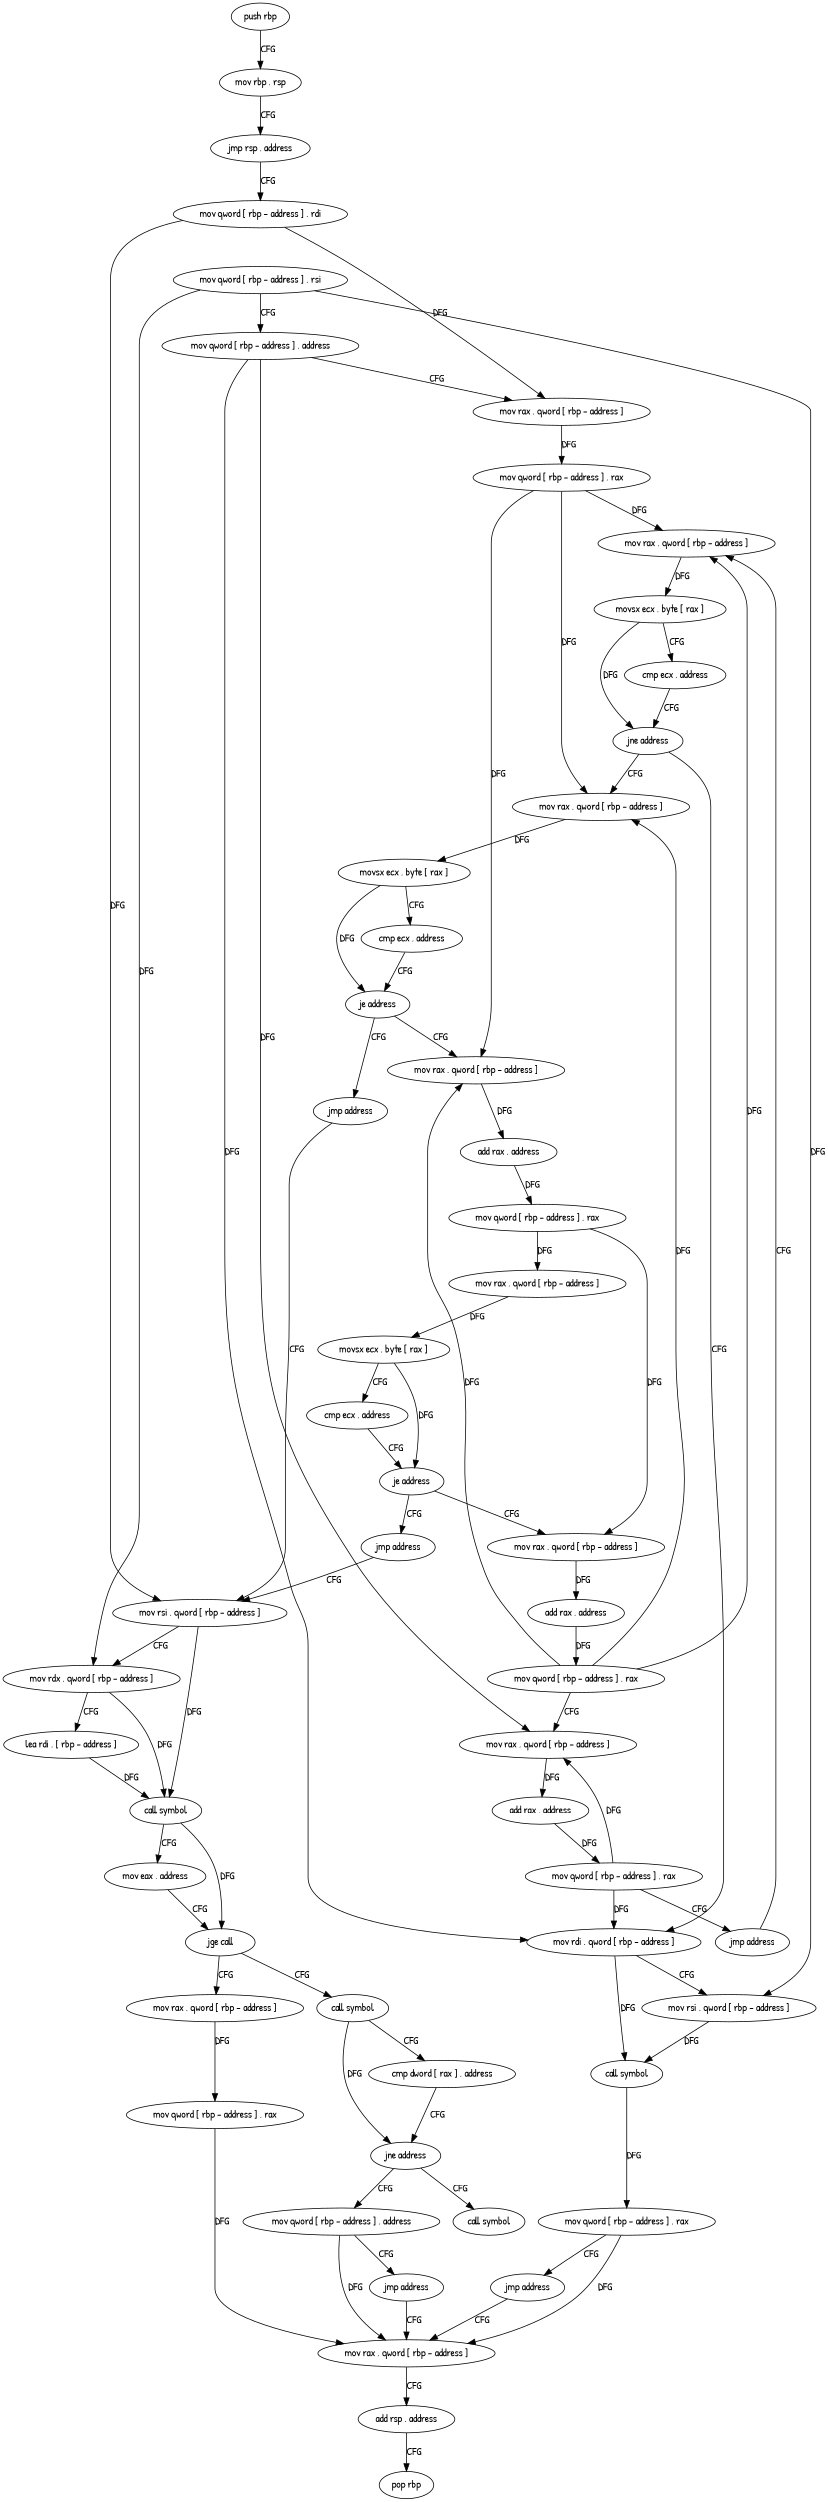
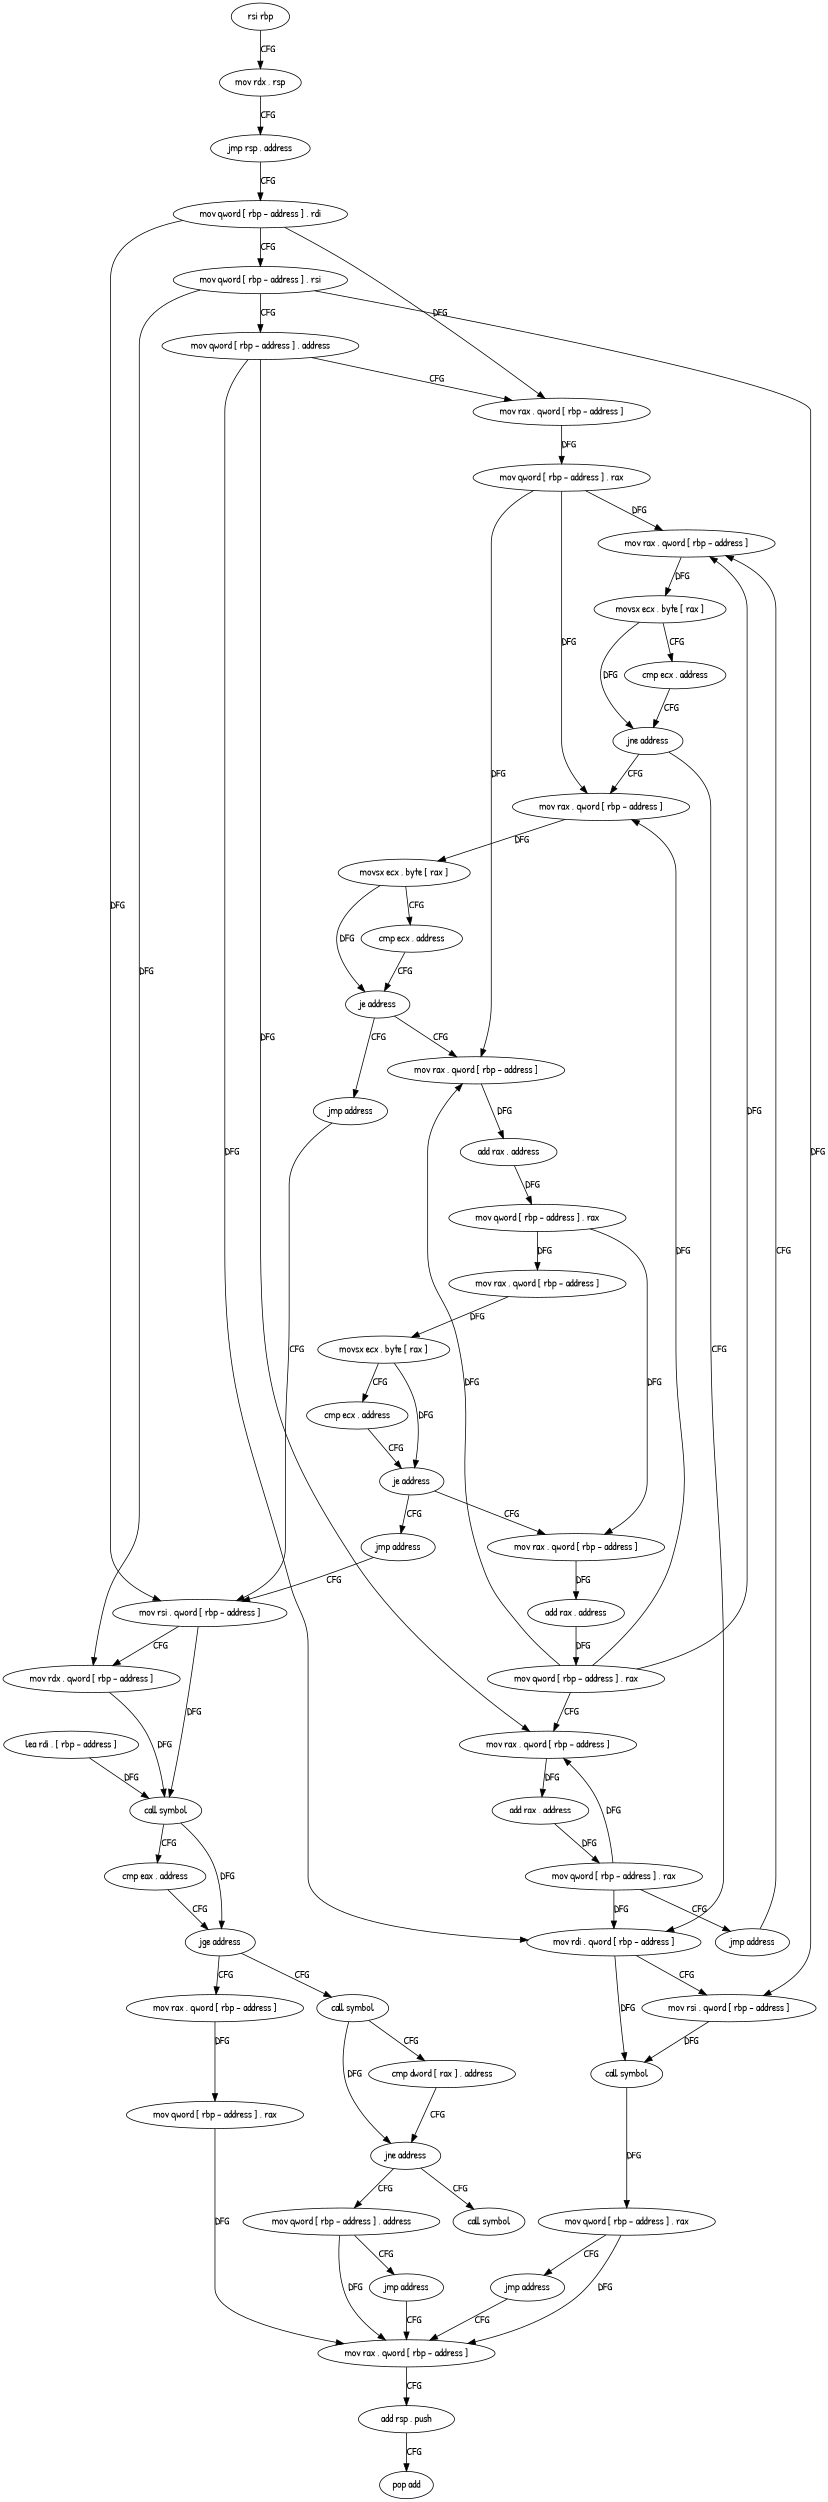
node "push rbp": label "push rbp" -> "rsi rbp"
node "mov rbp , rsp": label "mov rbp , rsp" -> "mov rdx , rsp"
edge "mov qword [ rbp - address ] , rdi" -> "mov qword [ rbp - address ] , rsi": added, label "CFG"
edge "mov rdx , qword [ rbp - address ]" -> "lea rdi , [ rbp - address ]": removed, label "CFG"
node "mov eax , address": label "mov eax , address" -> "cmp eax , address"
node "jge call": label "jge call" -> "jge address"
node "add rsp , address": label "add rsp , address" -> "add rsp , push"
node "pop rbp": label "pop rbp" -> "pop add"
